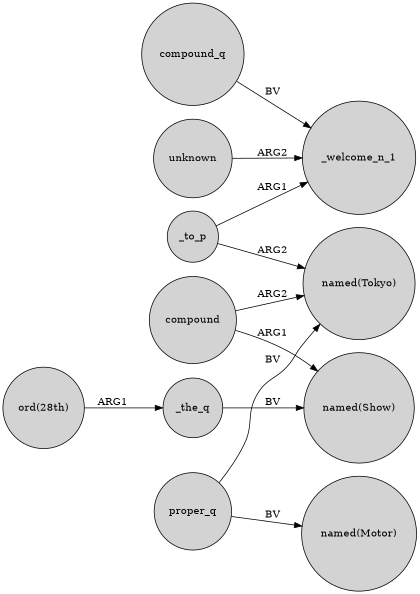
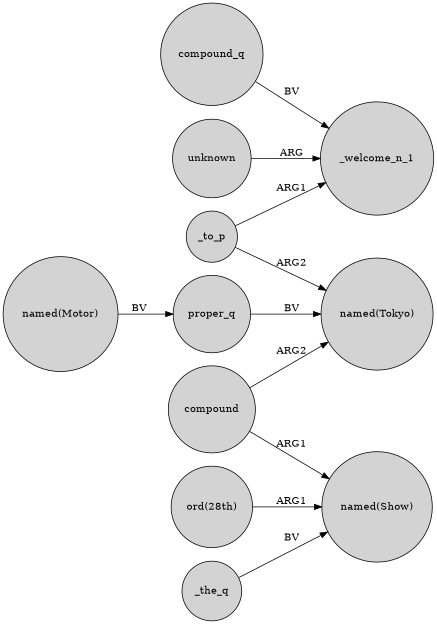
edge "unknown" -> "_welcome_n_1": label "ARG2" -> "ARG"
edge "ord(28th)" -> "_the_q": now "ord(28th)" -> "named(Show)"
edge "proper_q" -> "named(Motor)": reversed
